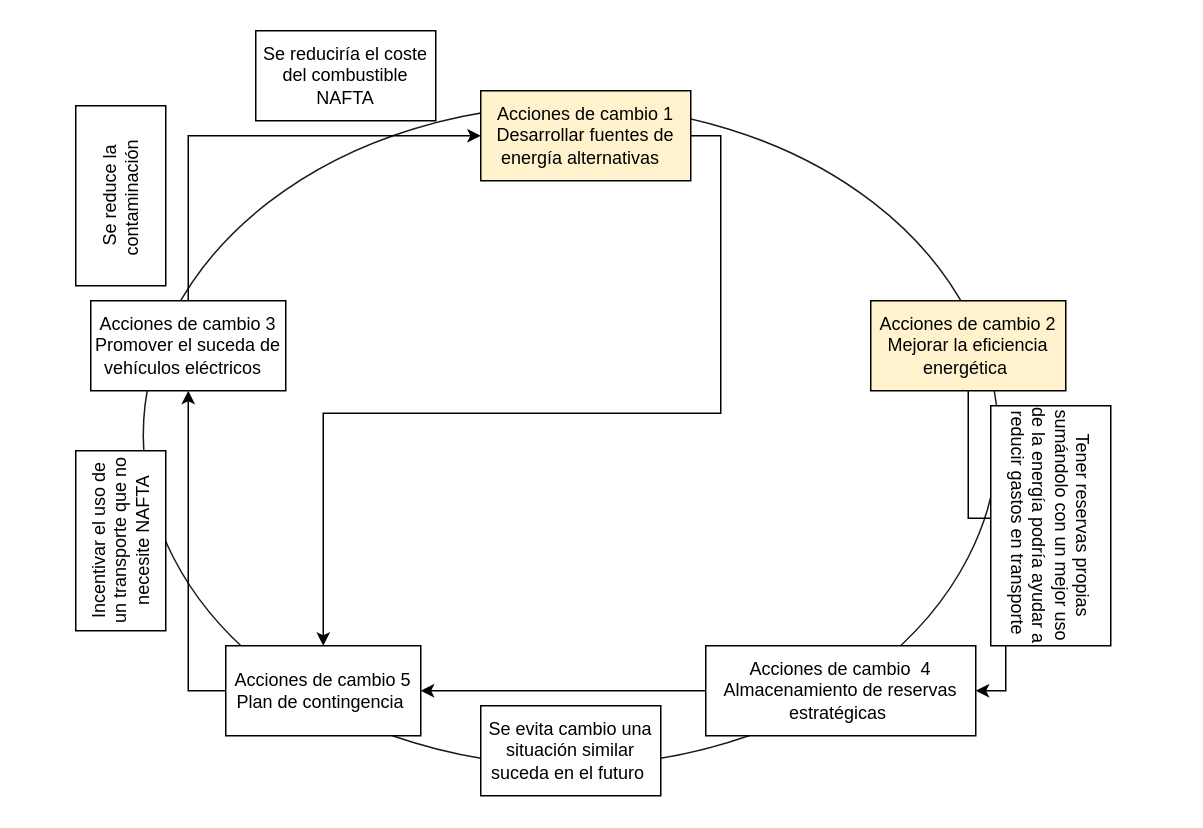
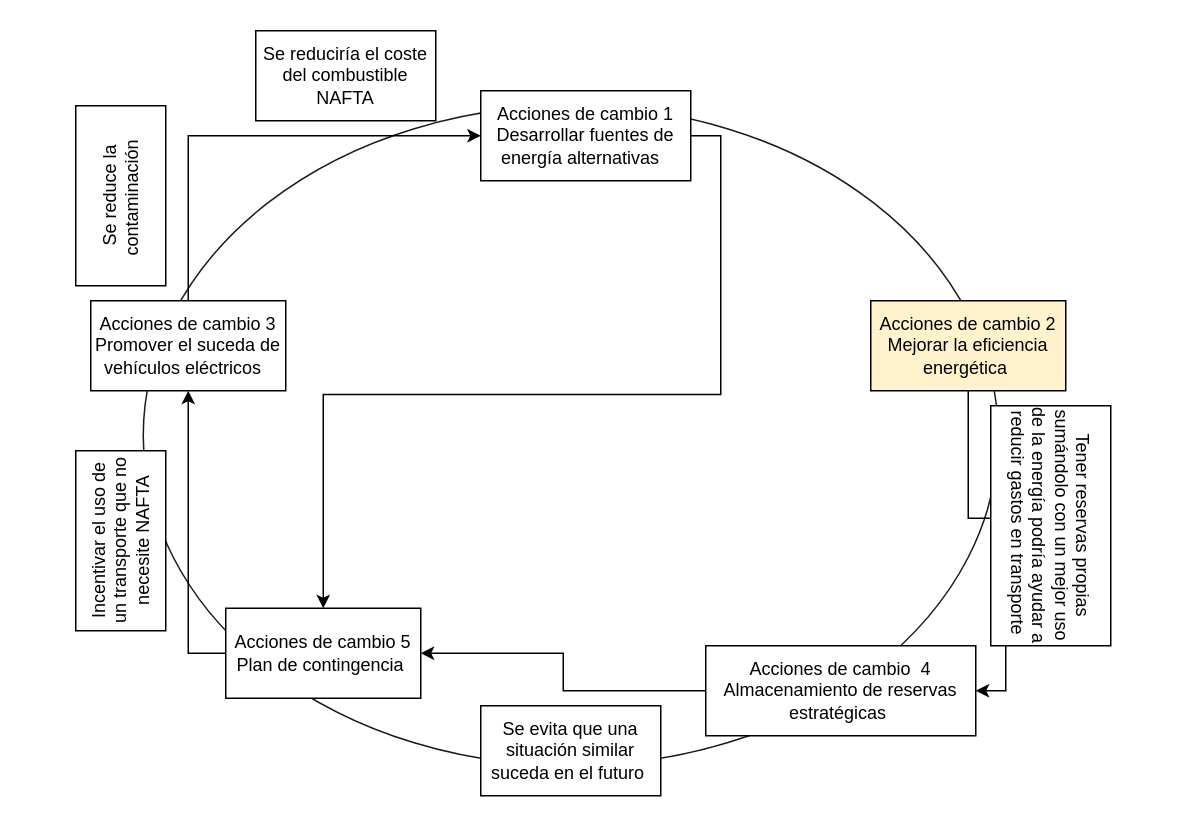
node "Acciones de cambio 1 Desarrollar fuentes de energía alternativas": fillcolor #fff2cc -> #ffffff
node "Acciones de cambio 5 Plan de contingencia": moved (323, 691) -> (323, 653)
node "Se evita cambio una situación similar suceda en el futuro": label "Se evita cambio una situación similar suceda en el futuro" -> "Se evita que una situación similar suceda en el futuro"
